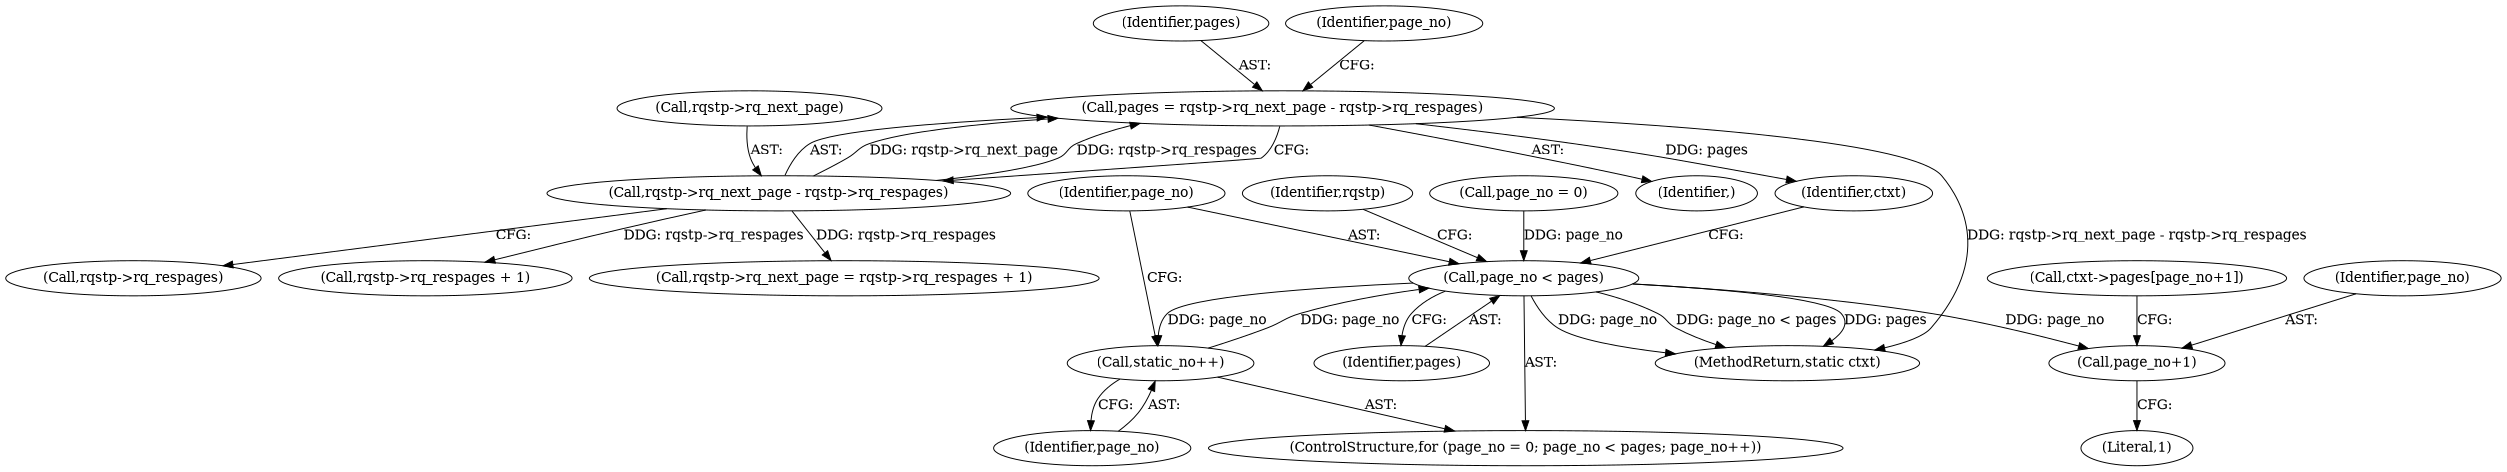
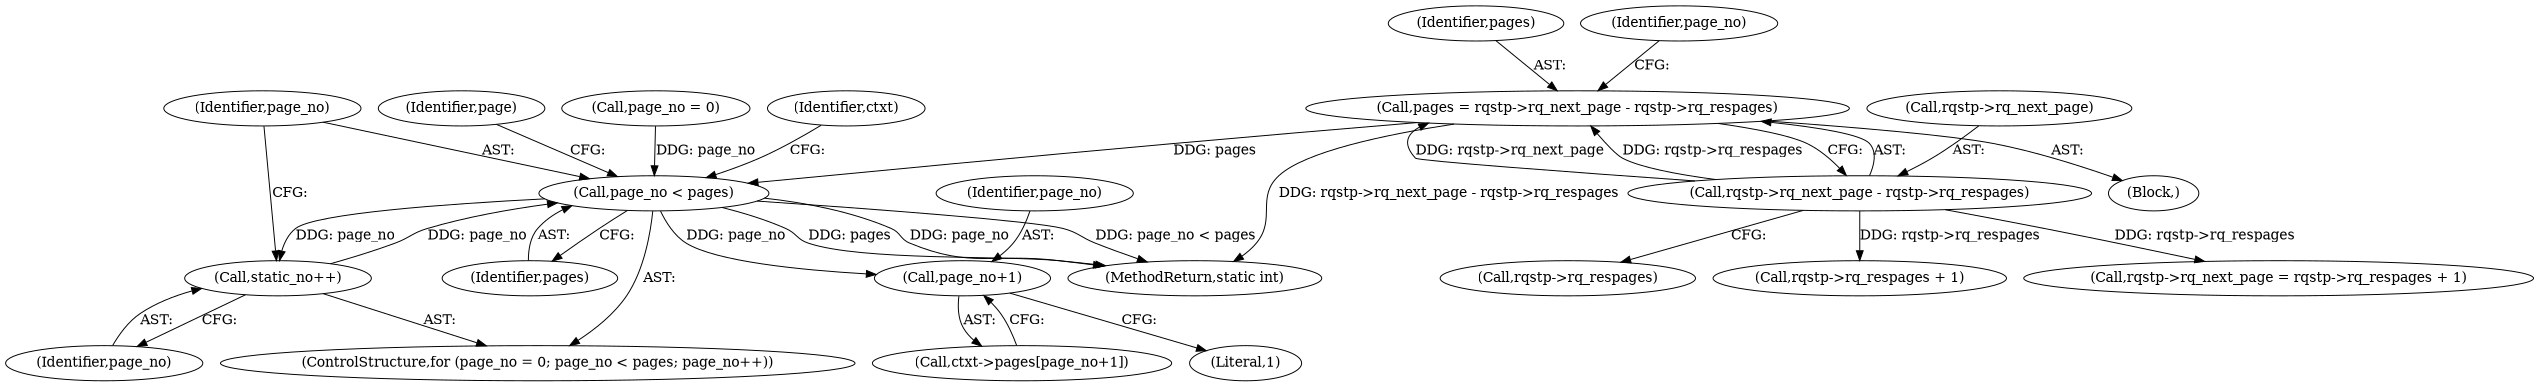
edge "(Call,pages = rqstp->rq_next_page - rqstp->rq_respages)" -> "(Identifier,ctxt)": now "(Call,pages = rqstp->rq_next_page - rqstp->rq_respages)" -> "(Call,page_no < pages)"
node "(Identifier,rqstp)": label "(Identifier,rqstp)" -> "(Identifier,page)"
node "(Identifier,)": label "(Identifier,)" -> "(Block,)"
edge "(Call,page_no+1)" -> "(Call,ctxt->pages[page_no+1])": added, label "AST:"
node "(MethodReturn,static ctxt)": label "(MethodReturn,static ctxt)" -> "(MethodReturn,static int)"
